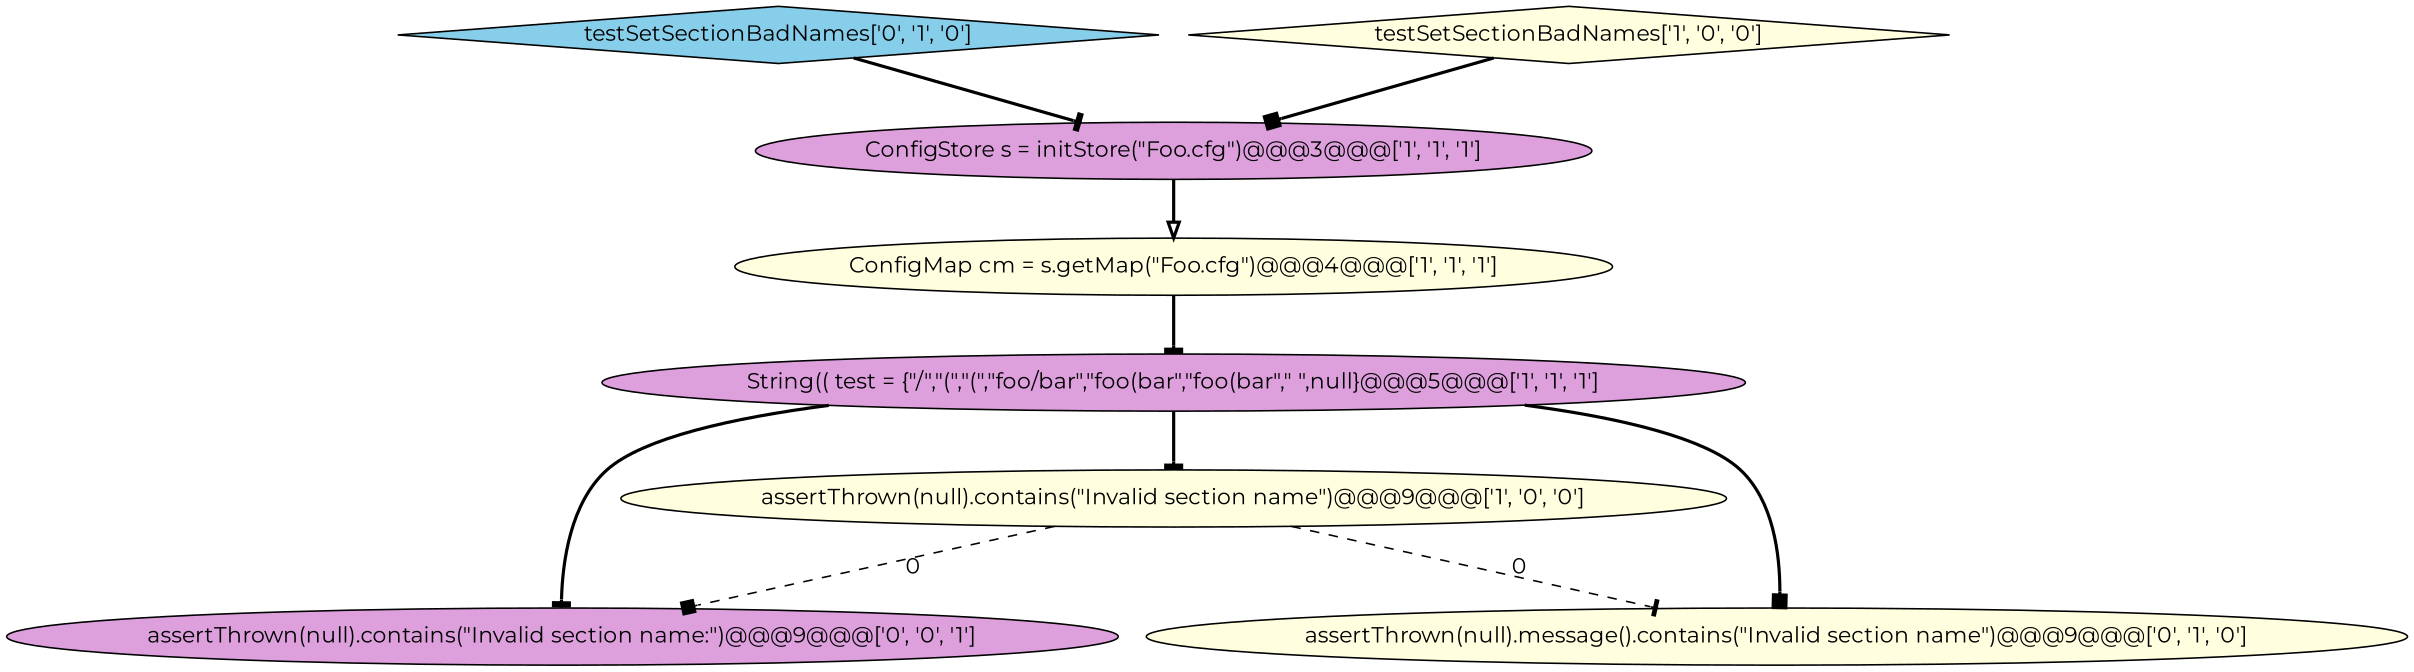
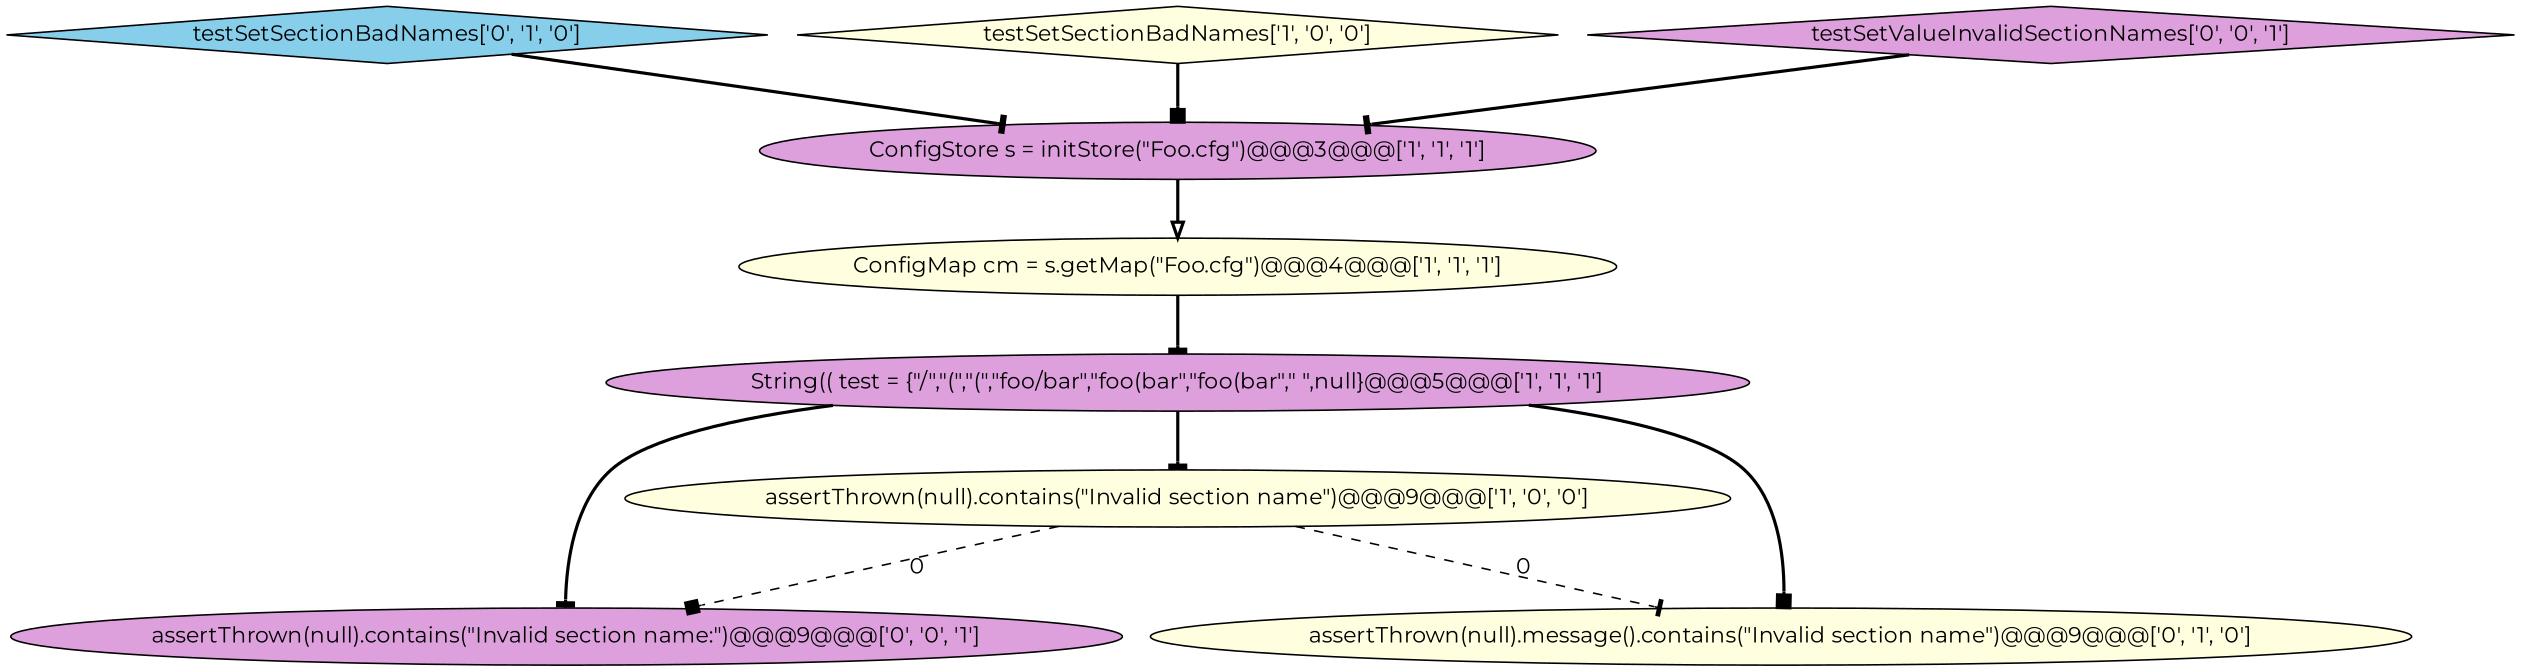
node "testSetValueInvalidSectionNames['0', '0', '1']": added
